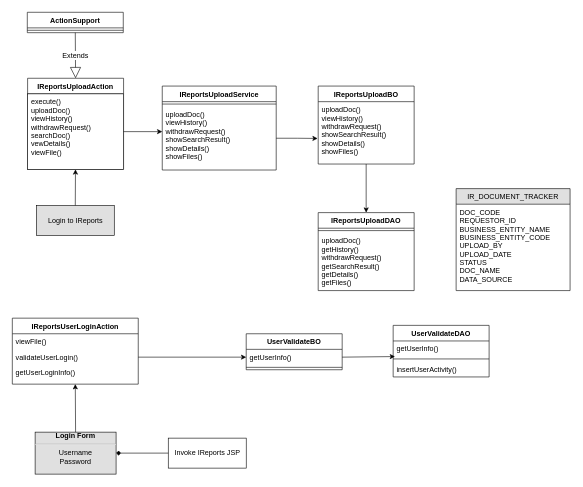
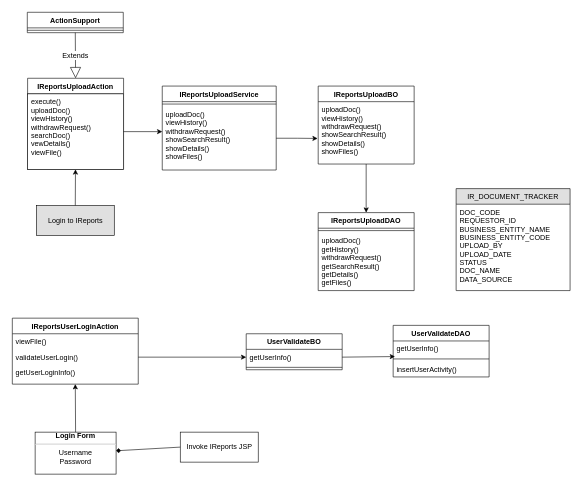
node "Login Form Username Password": fillcolor #e0e0e0 -> #ffffff
node "Invoke IReports JSP": moved (207, 453) -> (219, 447)
